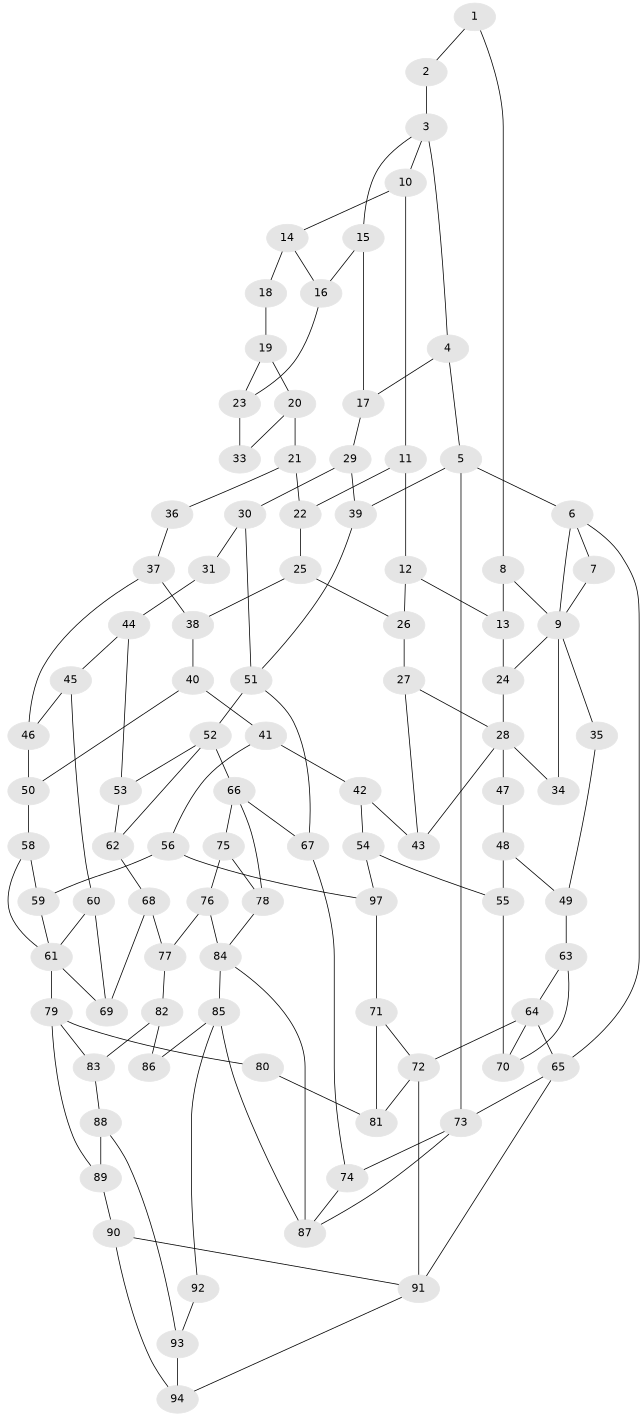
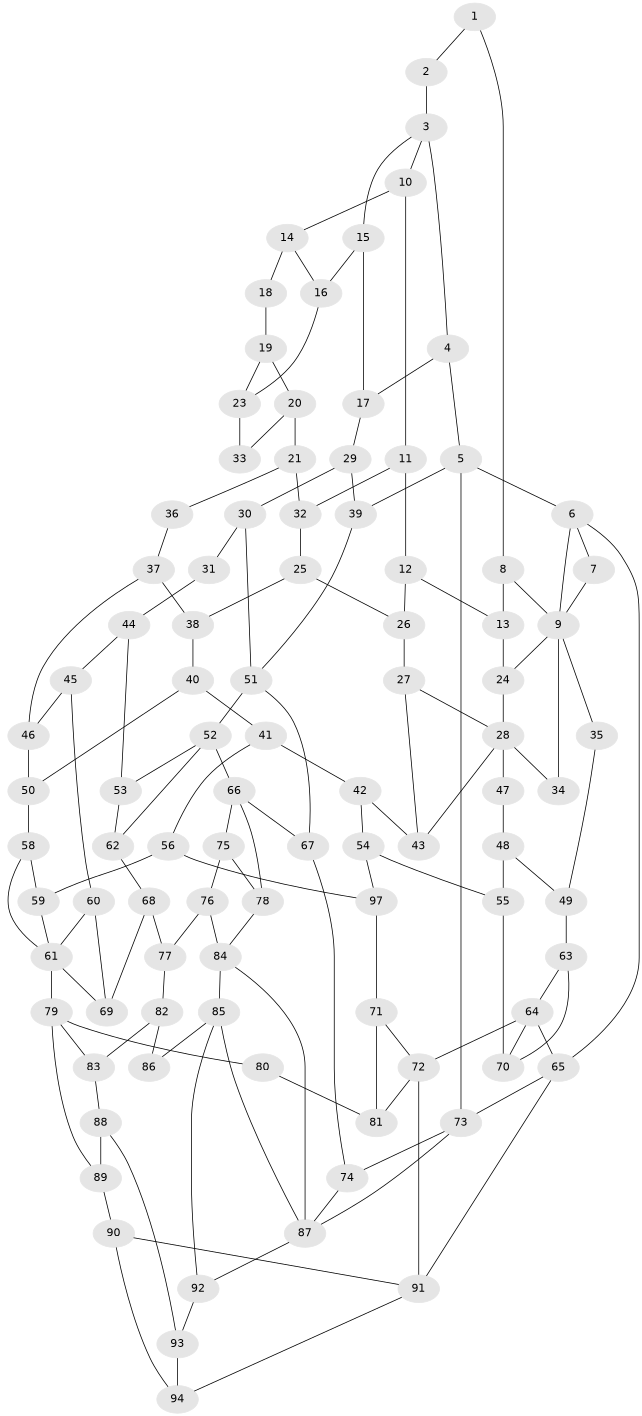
node "22": label "22" -> "32"
edge "87" -- "92": added
